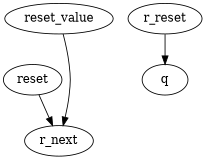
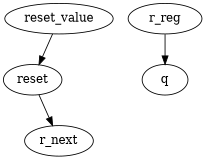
node "r_reset": label "r_reset" -> "r_reg"
edge "reset_value" -> "r_next": now "reset_value" -> "reset"
